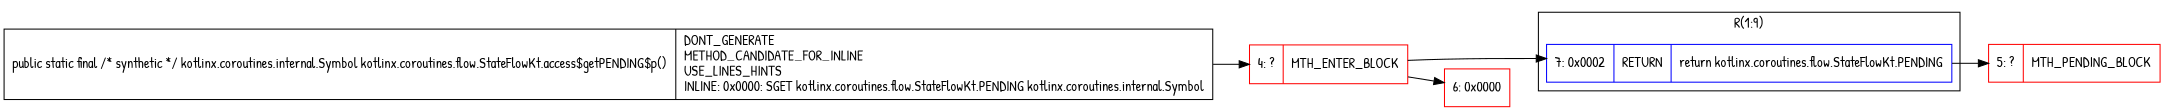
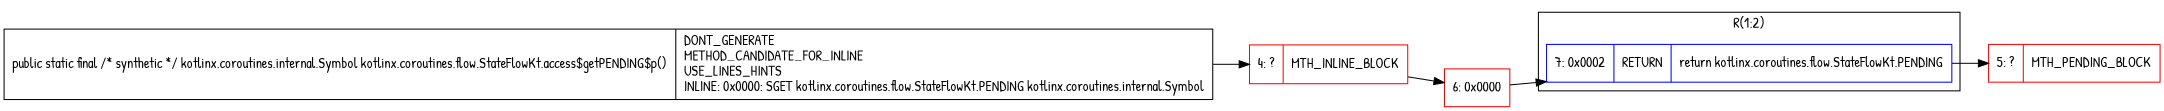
cluster "R(1:9)": label "R(1:9)" -> "R(1:2)"
edge "4: ?" -> "7: 0x0002": now "6: 0x0000" -> "7: 0x0002"
node "4: ?": text "MTH_ENTER_BLOCK" -> "MTH_INLINE_BLOCK"
